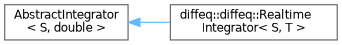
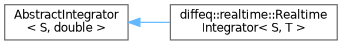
node "diffeq::diffeq::Realtime Integrator< S, T >": label "diffeq::diffeq::Realtime Integrator< S, T >" -> "diffeq::realtime::Realtime Integrator< S, T >"
